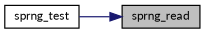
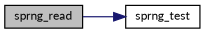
edge "sprng_test" -> "sprng_read": reversed
